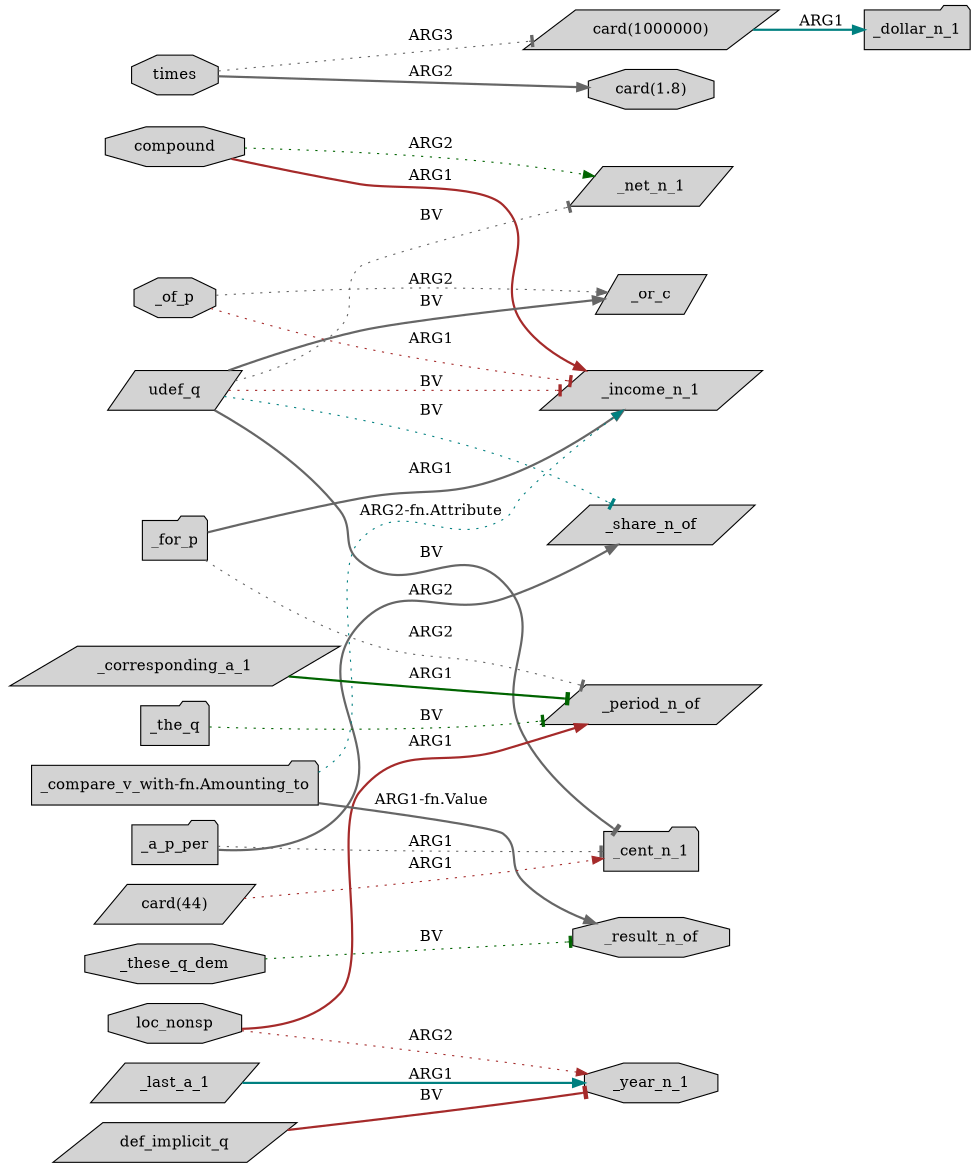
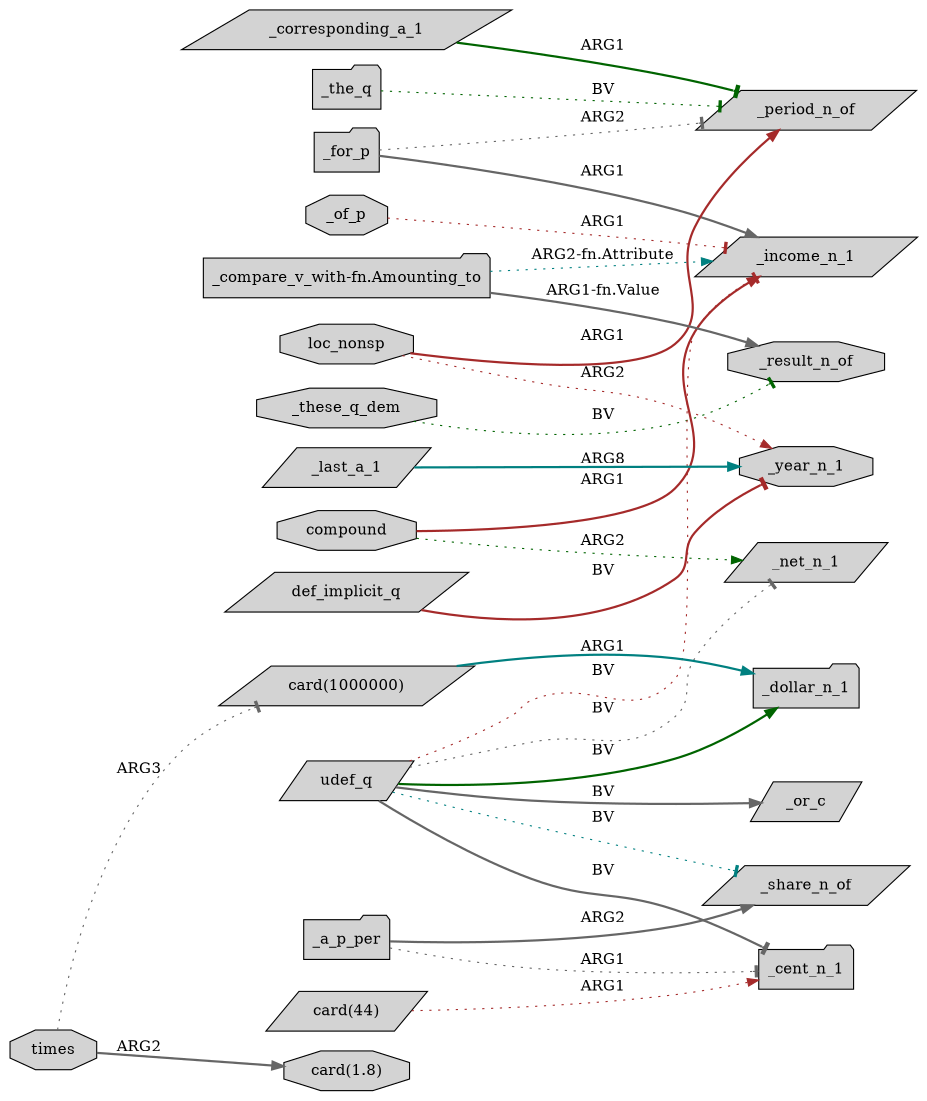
edge "_of_p" -> "_or_c": removed, label "ARG2"
edge "udef_q" -> "_dollar_n_1": added, label "BV"
edge "_last_a_1" -> "_year_n_1": label "ARG1" -> "ARG8"
